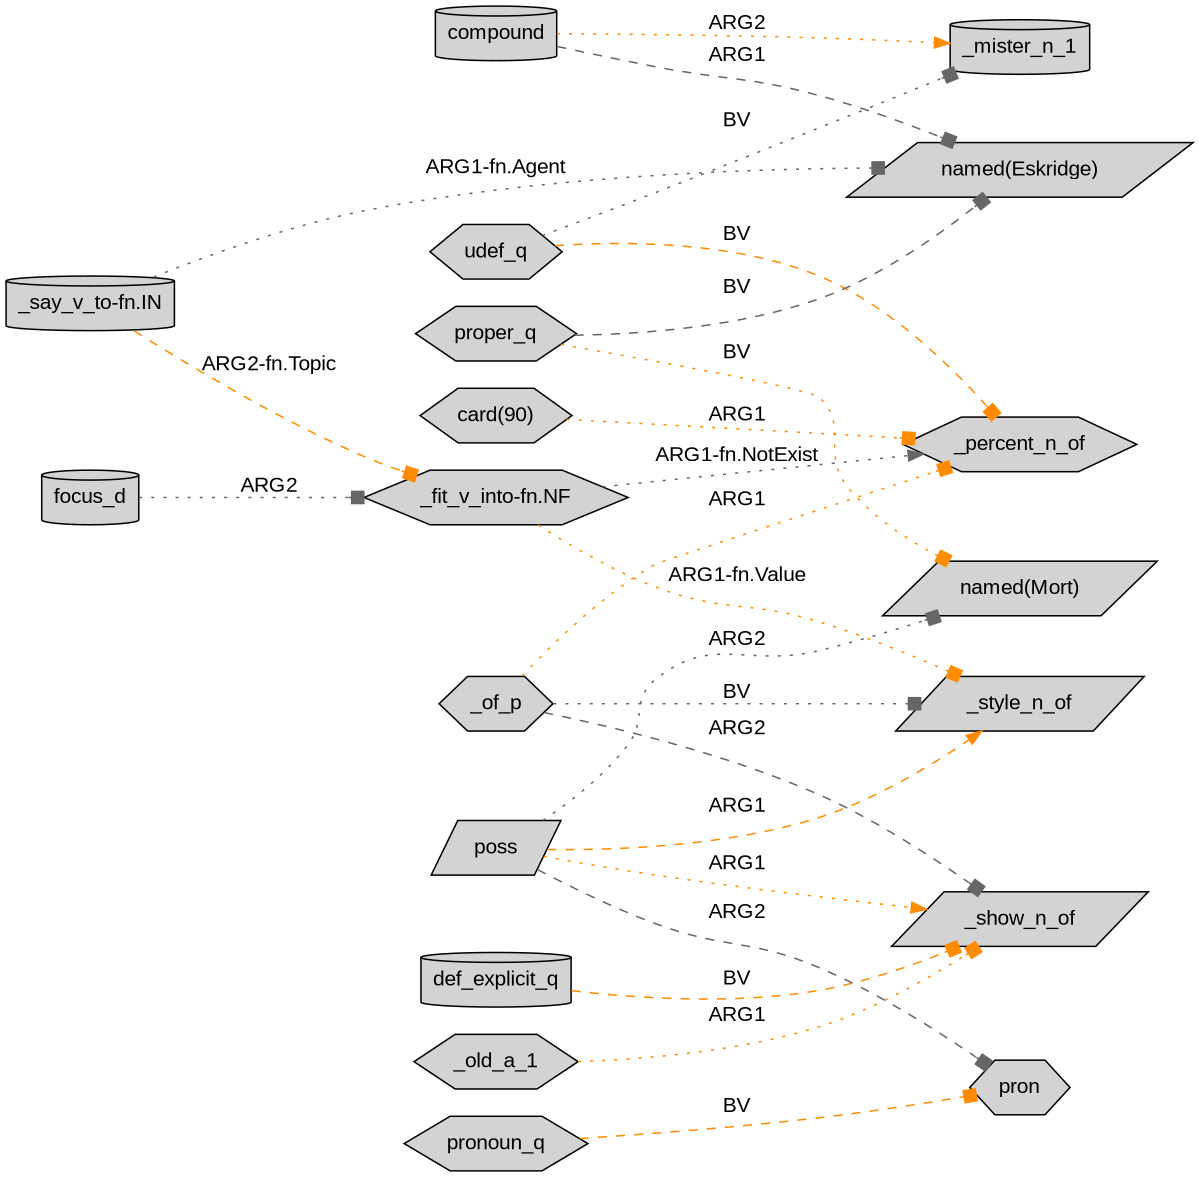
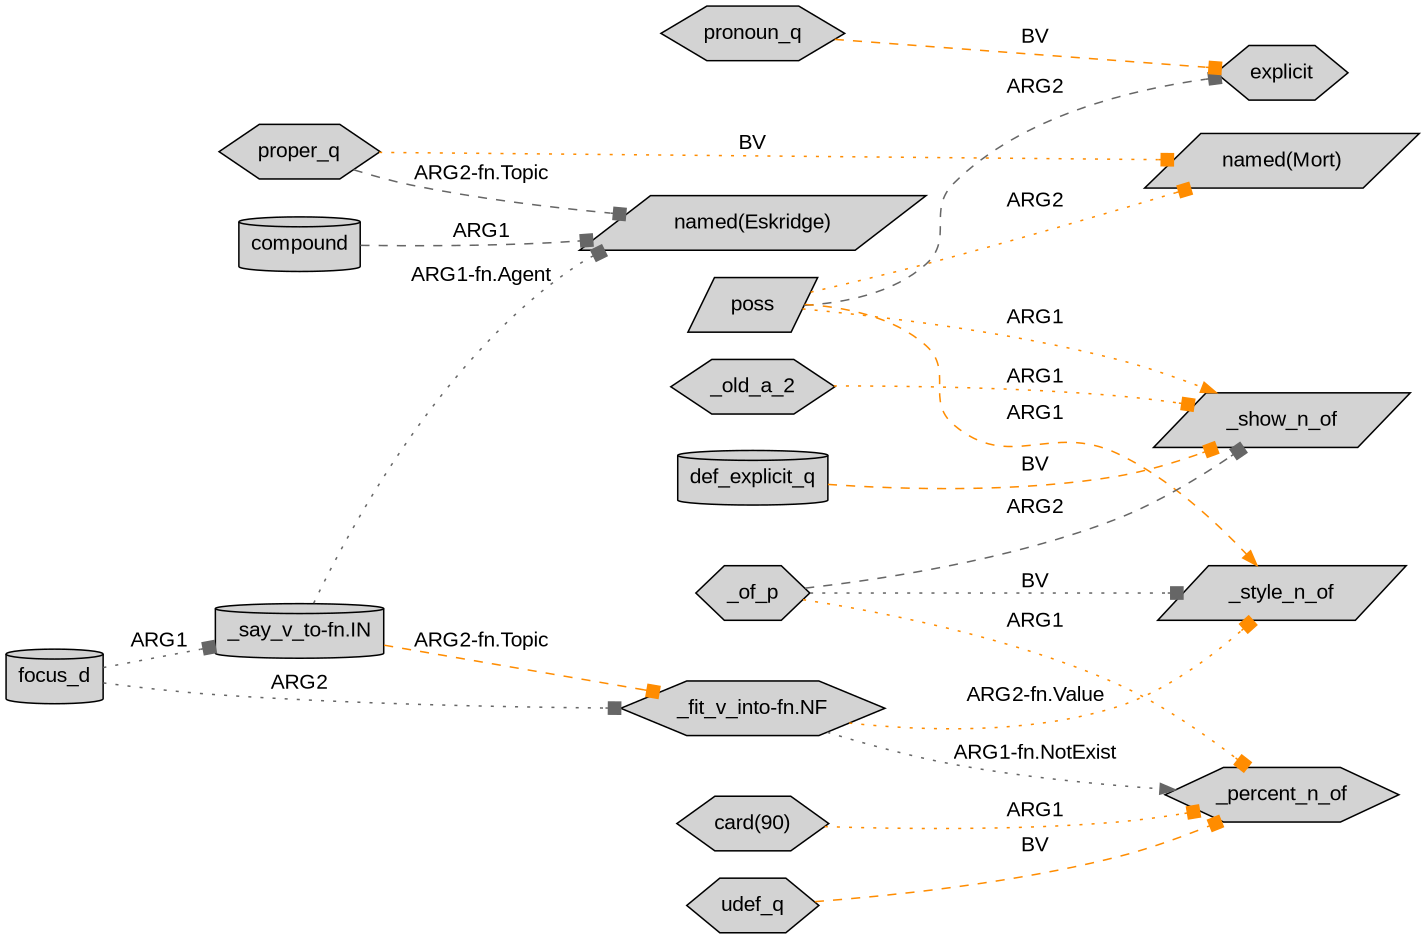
node "_mister_n_1": removed
edge "proper_q" -> "named(Eskridge)": label "BV" -> "ARG2-fn.Topic"
edge "_fit_v_into-fn.NF" -> "_style_n_of": label "ARG1-fn.Value" -> "ARG2-fn.Value"
edge "focus_d" -> "_say_v_to-fn.IN": added, label "ARG1"
edge "poss" -> "named(Mort)": color gray40 -> darkorange
node "_old_a_1": label "_old_a_1" -> "_old_a_2"
node "pron": label "pron" -> "explicit"
